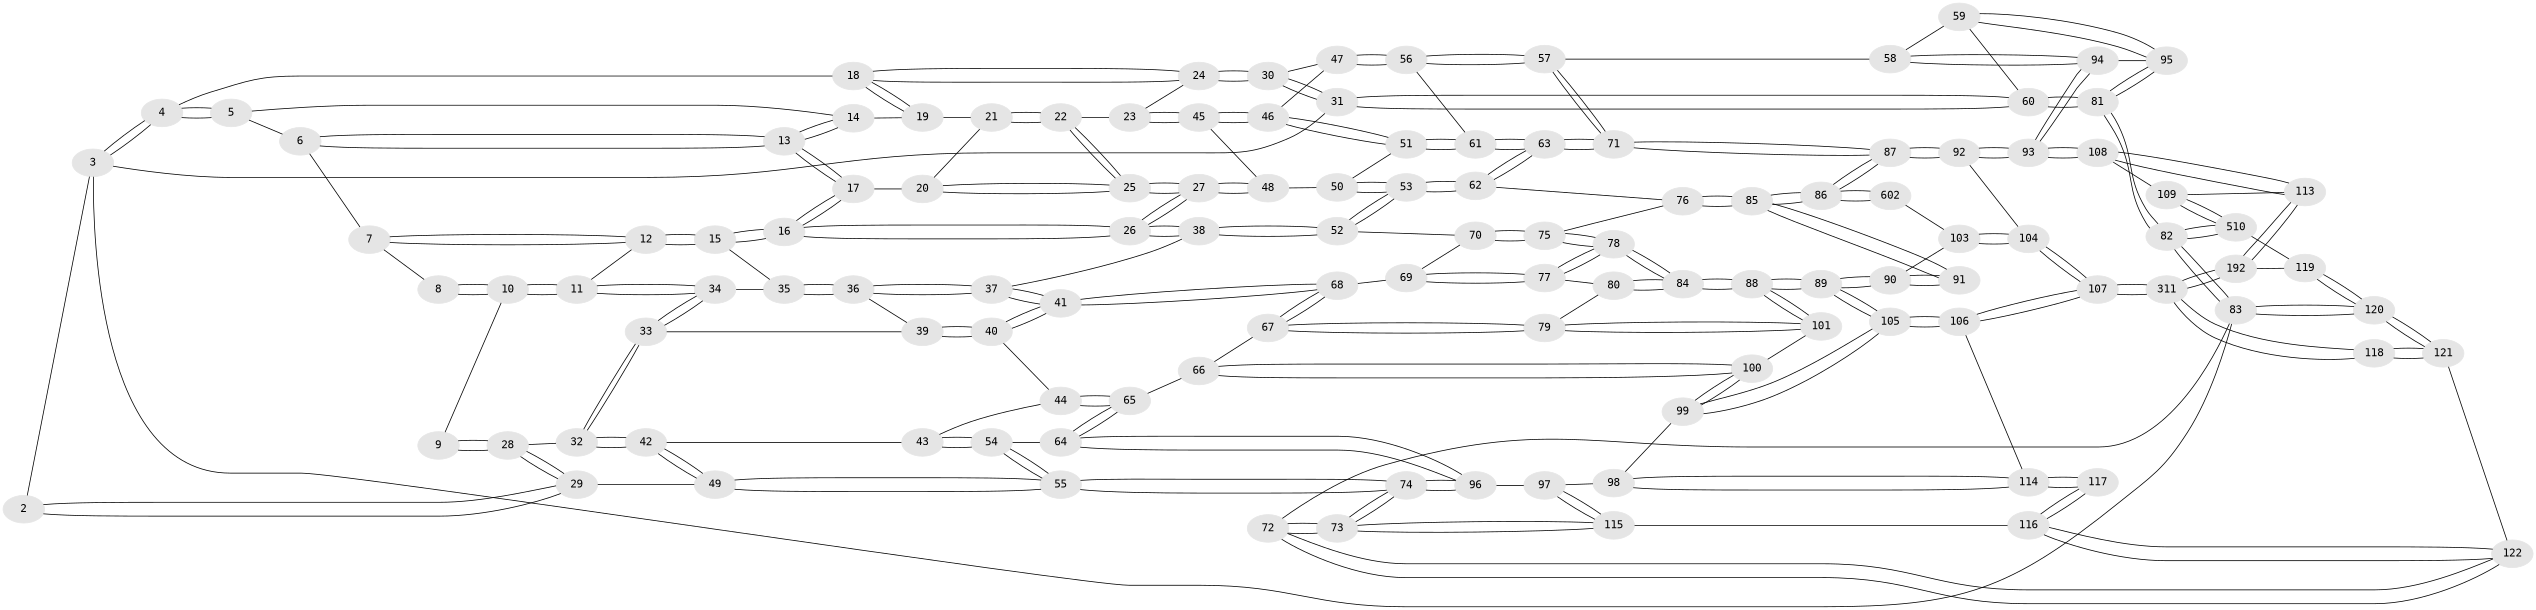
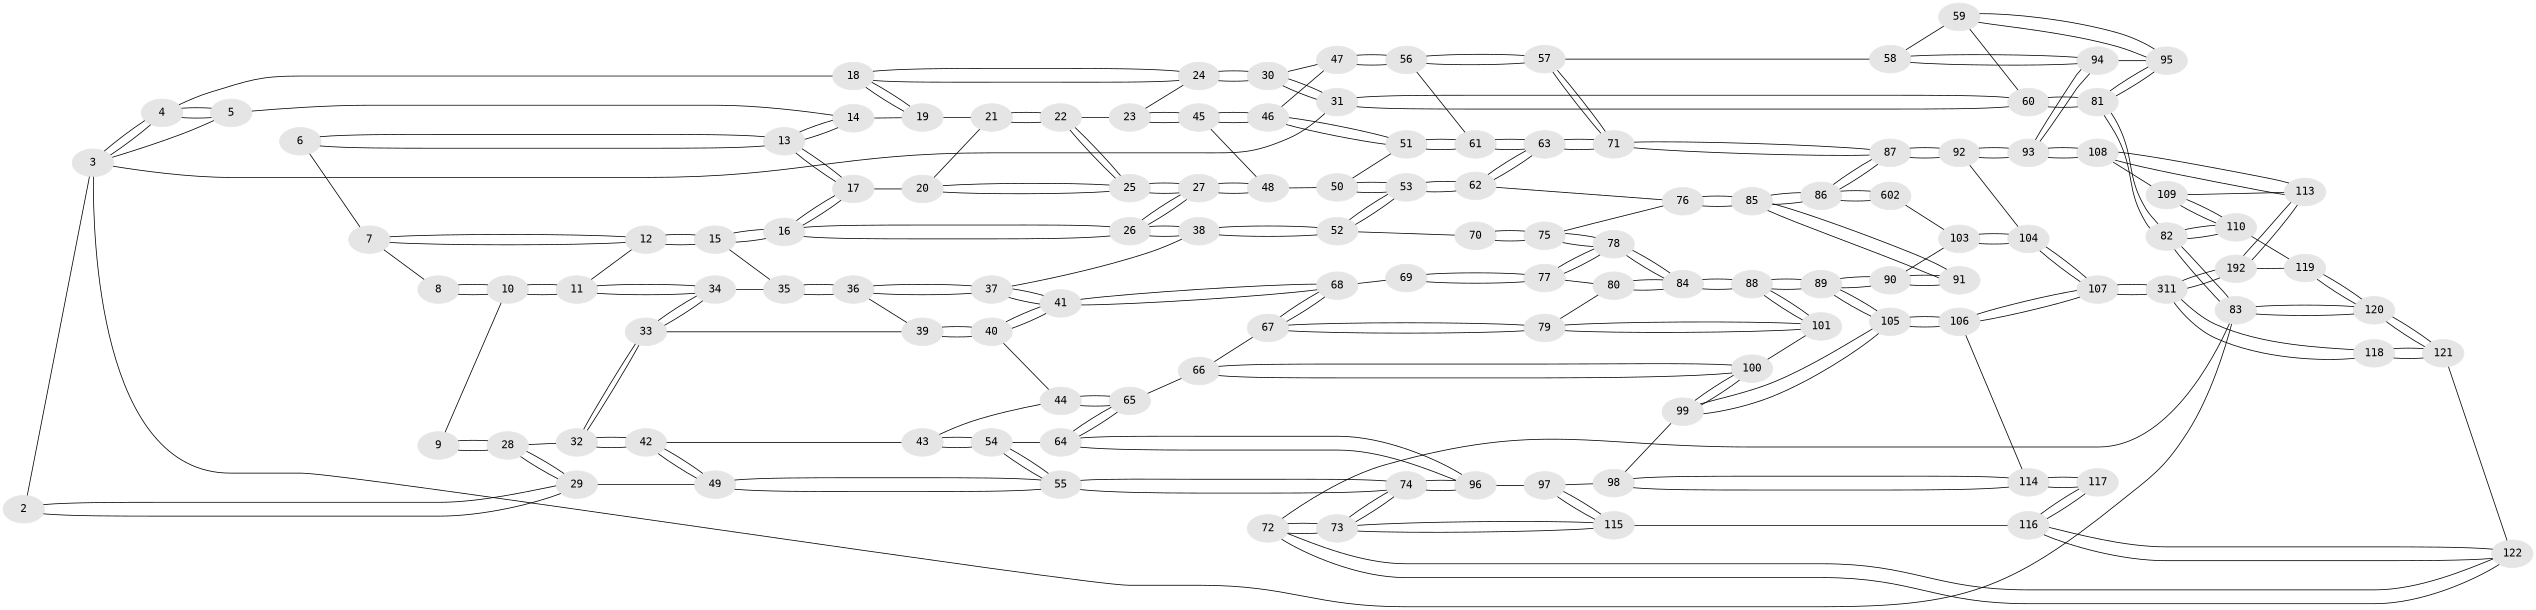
edge "5" -- "6": now "5" -- "3"
node "510": label "510" -> "110"
edge "70" -- "69": removed
